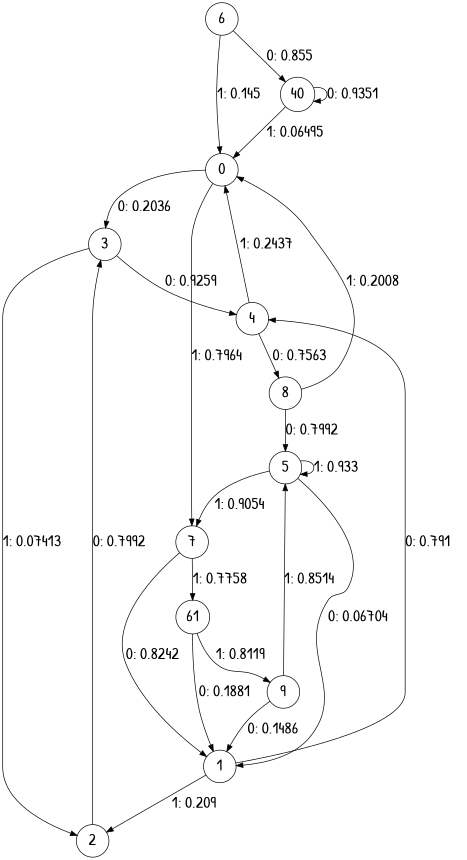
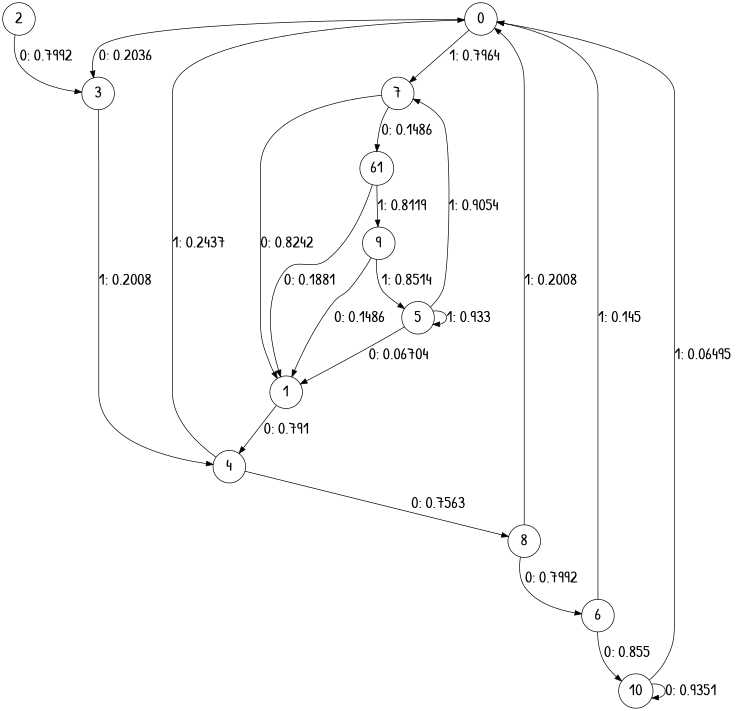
node "40": label "40" -> "10"
edge "3" -> "4": label "0: 0.9259   " -> "1: 0.2008   "
edge "8" -> "5": now "8" -> "6"
edge "3" -> "2": removed, label "1: 0.07413"
edge "7" -> "61": label "1: 0.7758   " -> "0: 0.1486   "
edge "1" -> "2": removed, label "1: 0.209"
